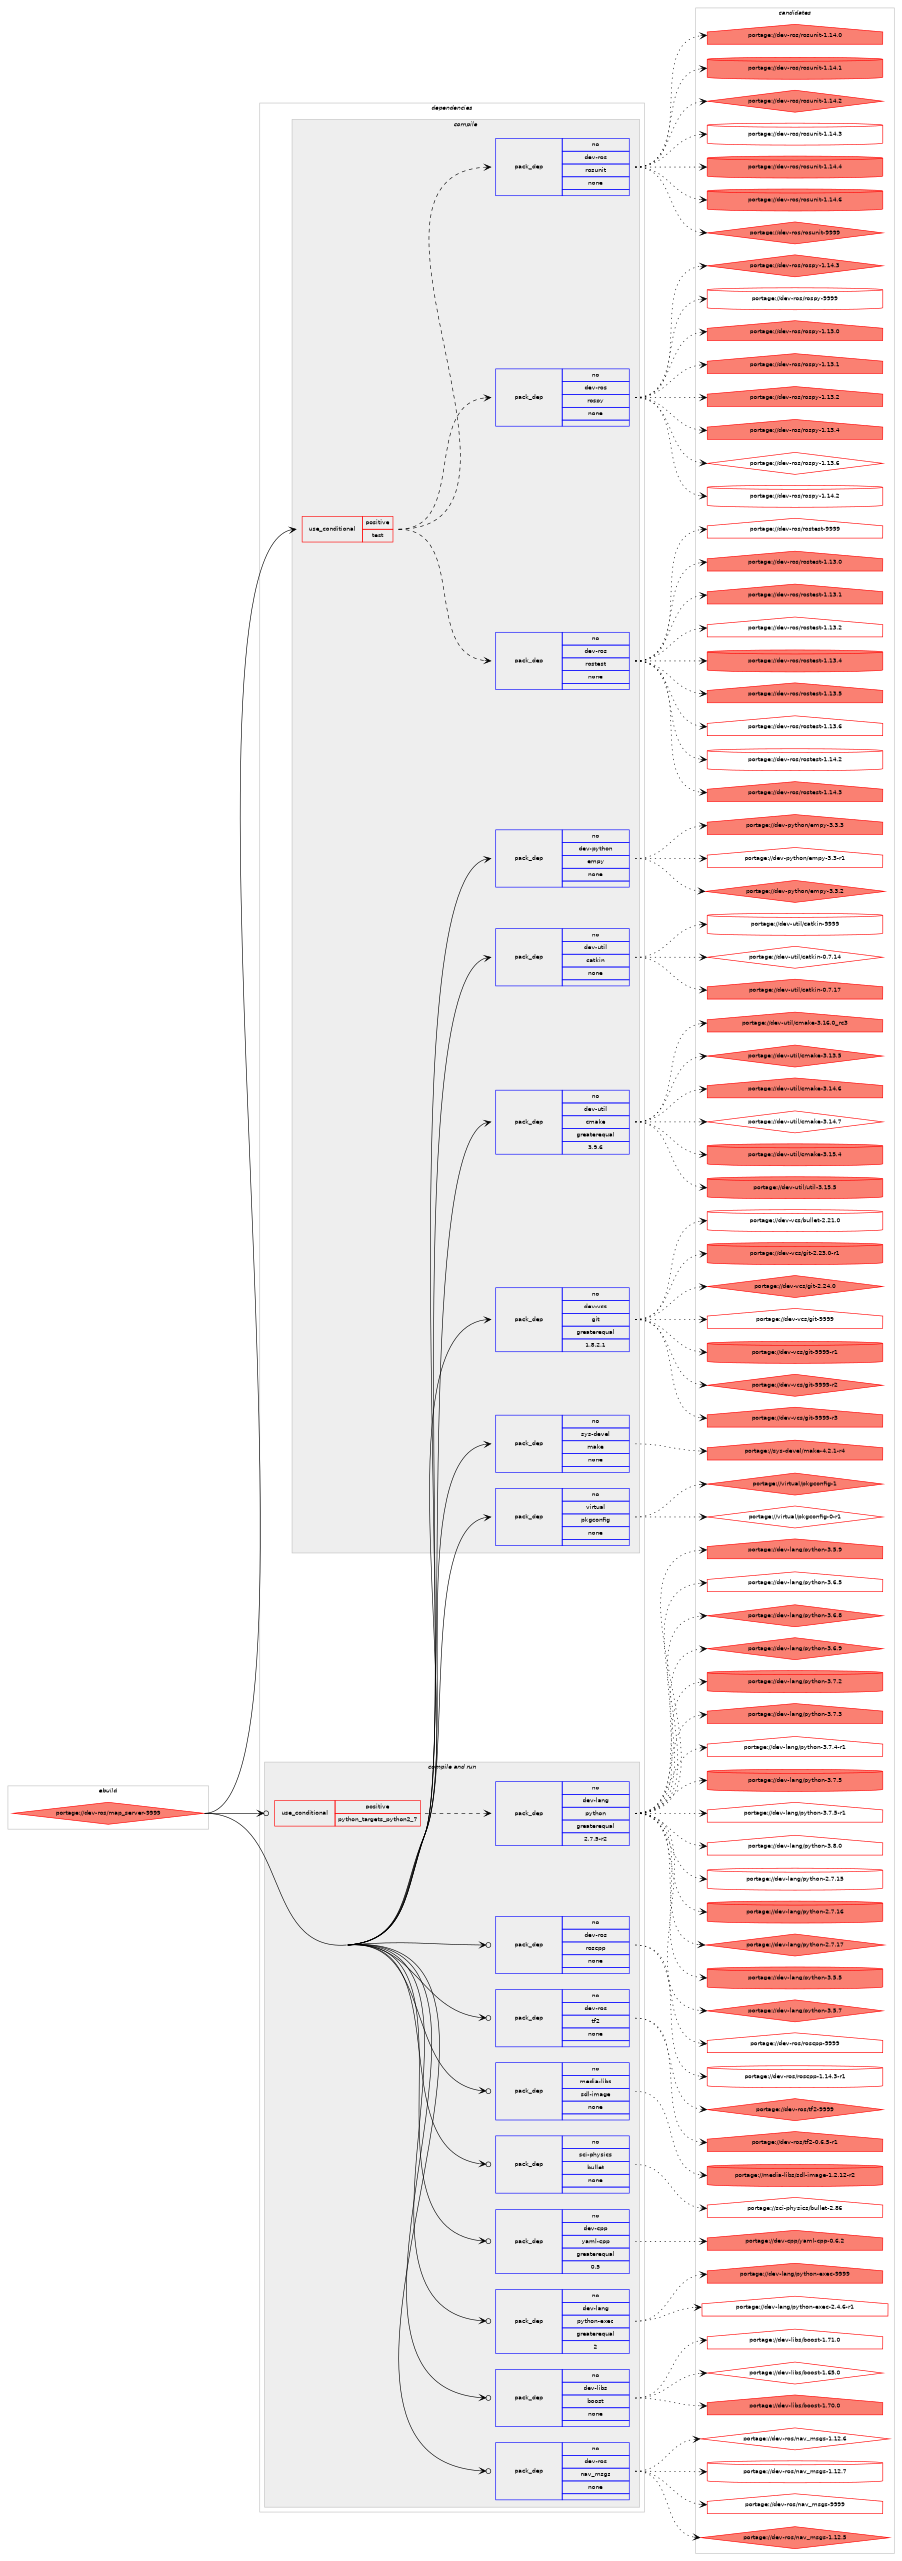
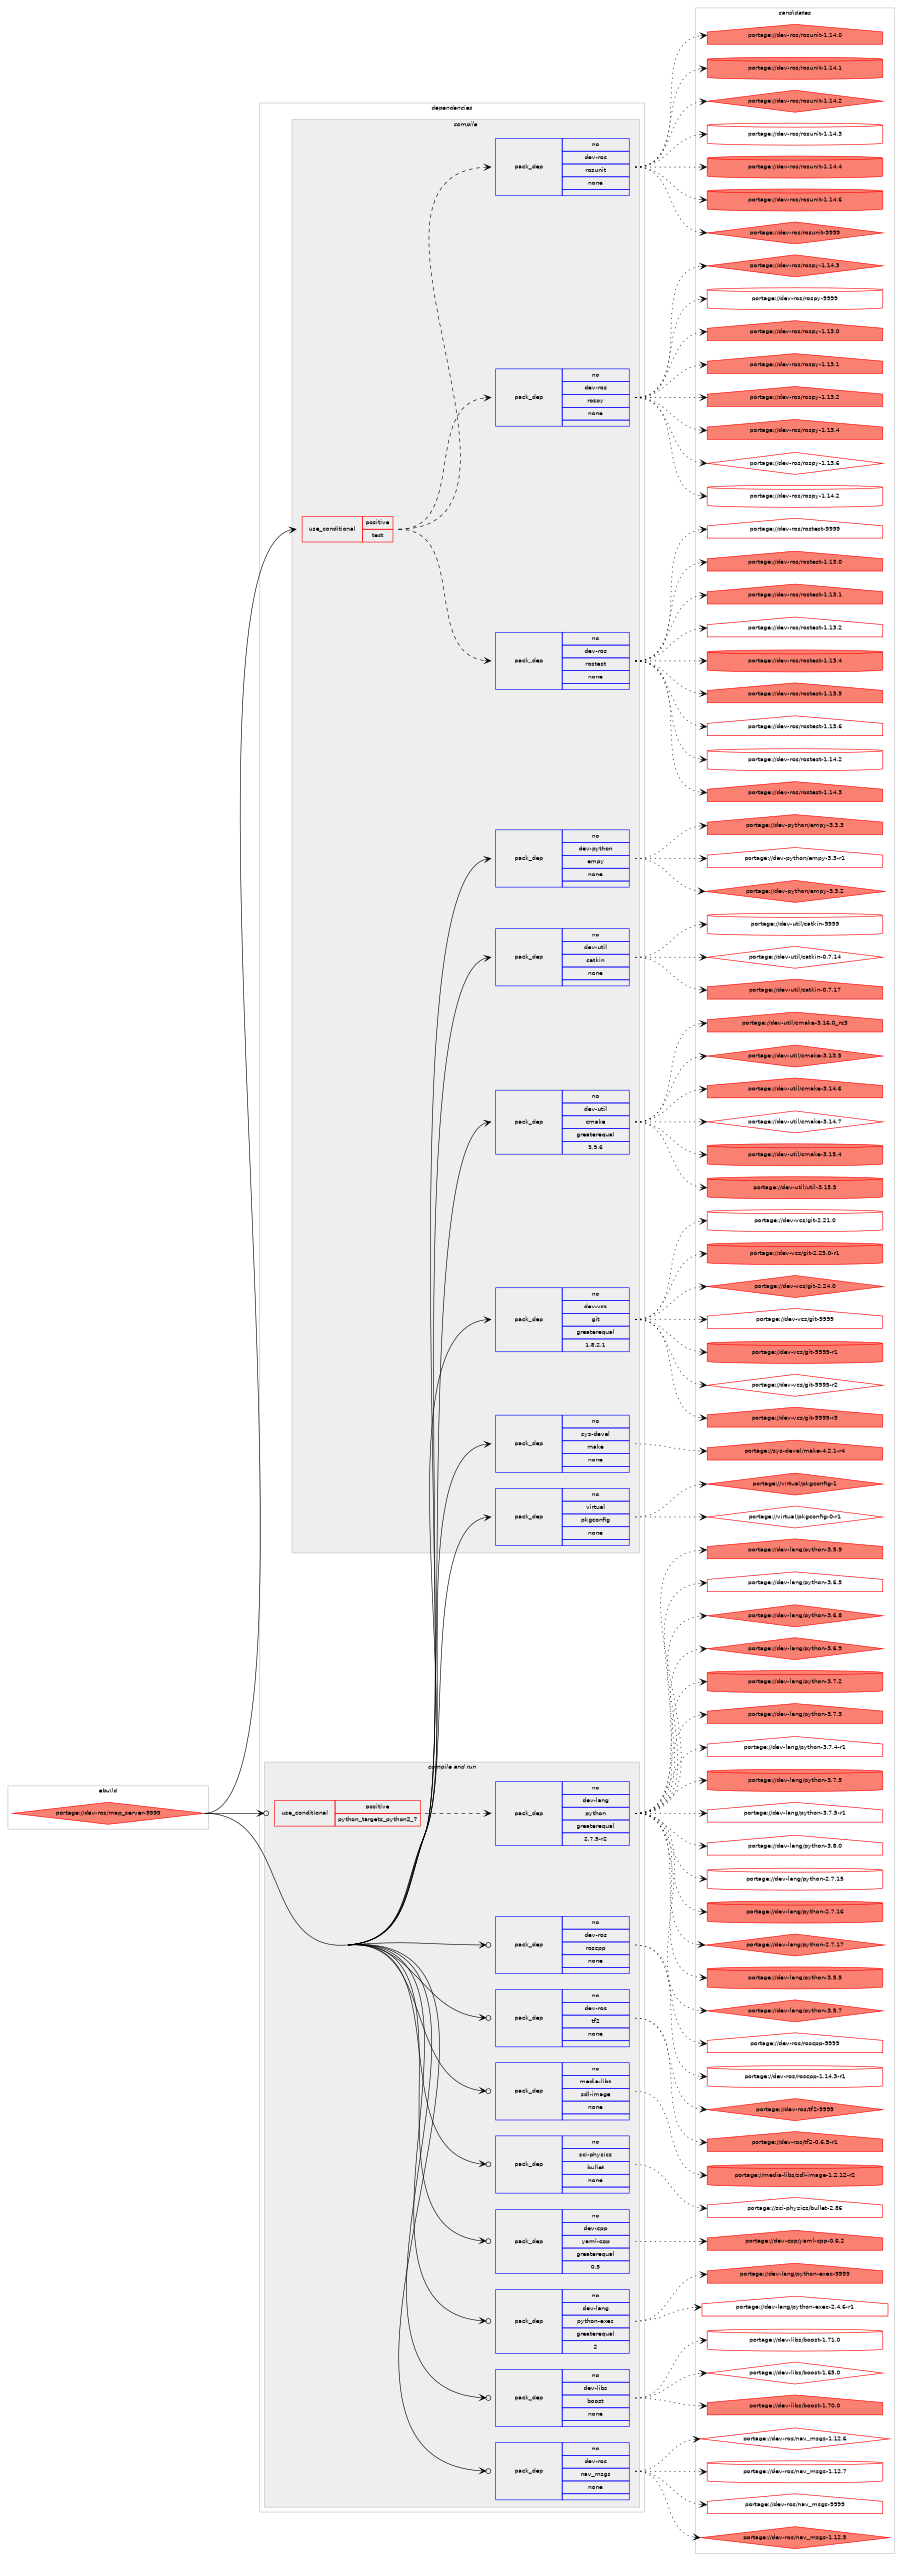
node "portage://dev-vcs/bullet-2.21.0": label "portage://dev-vcs/bullet-2.21.0" -> "portage://dev-vcs/git-2.21.0"
node "portage://dev-vcs/git-9999-r2": fillcolor salmon -> white
node "portage://dev-libs/boost-1.71.0": shape house -> cylinder
